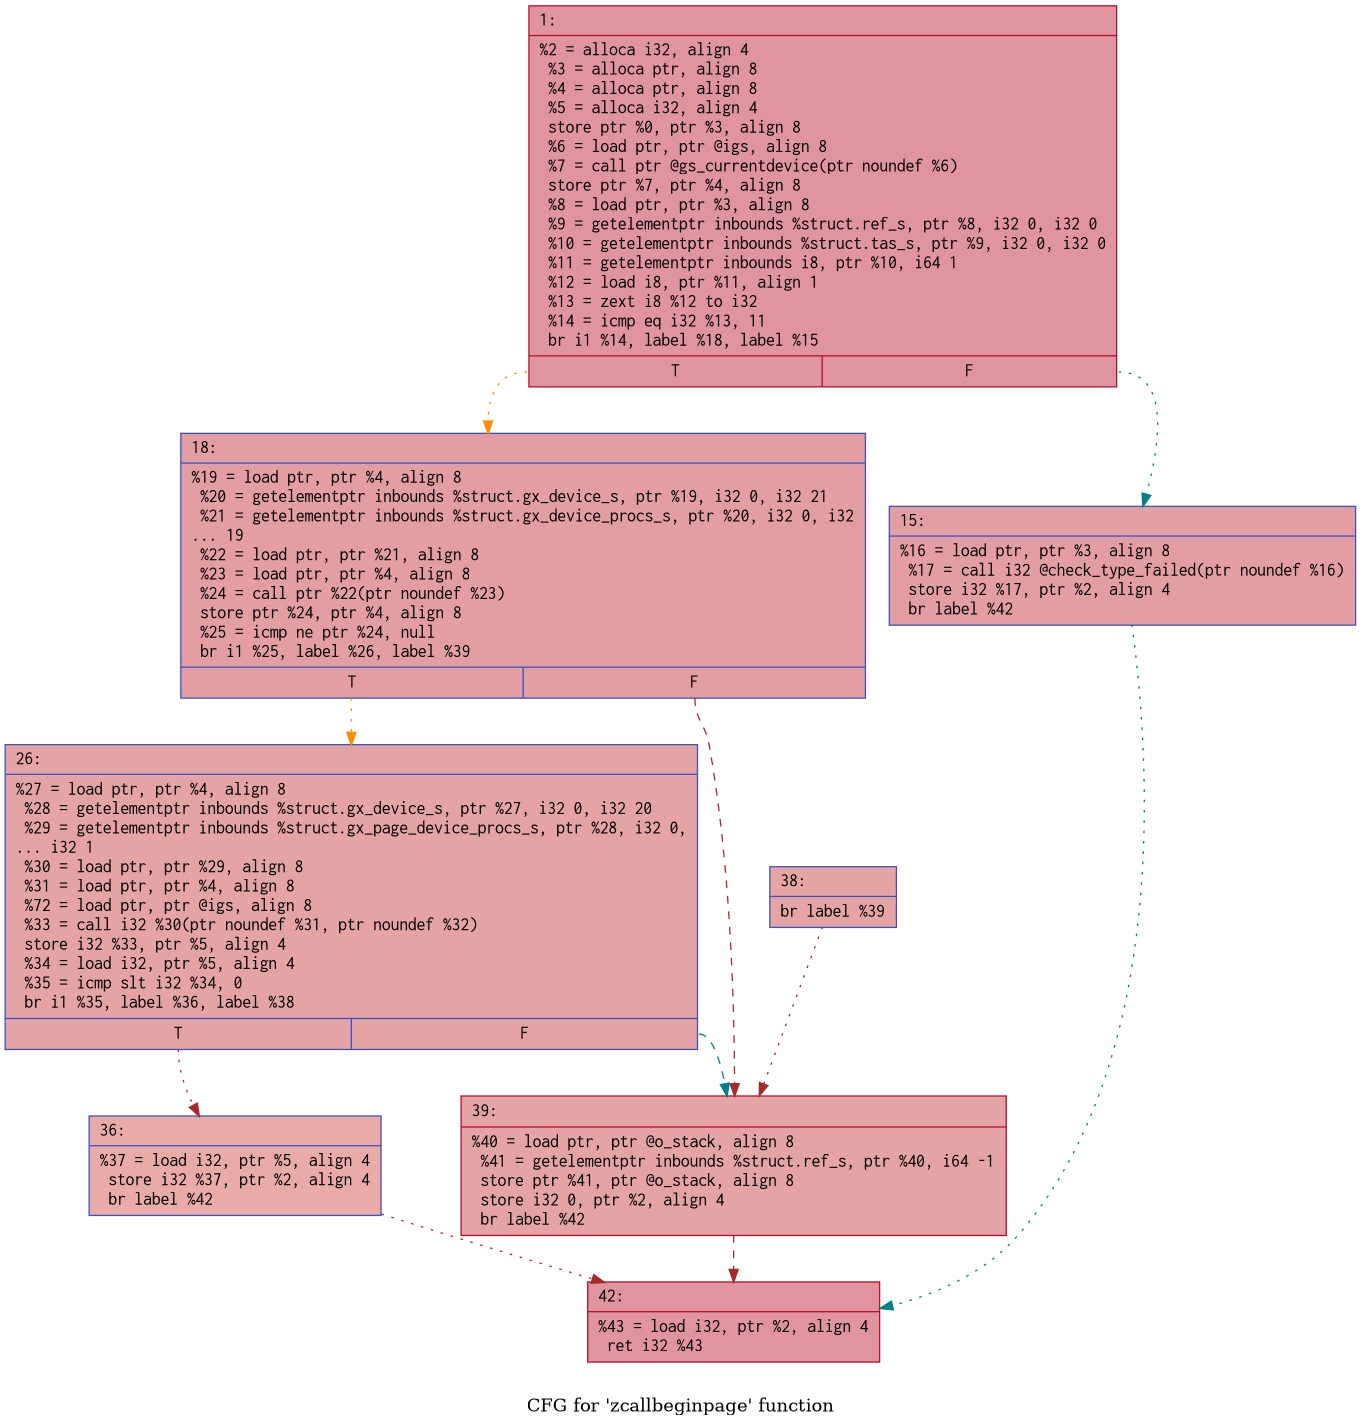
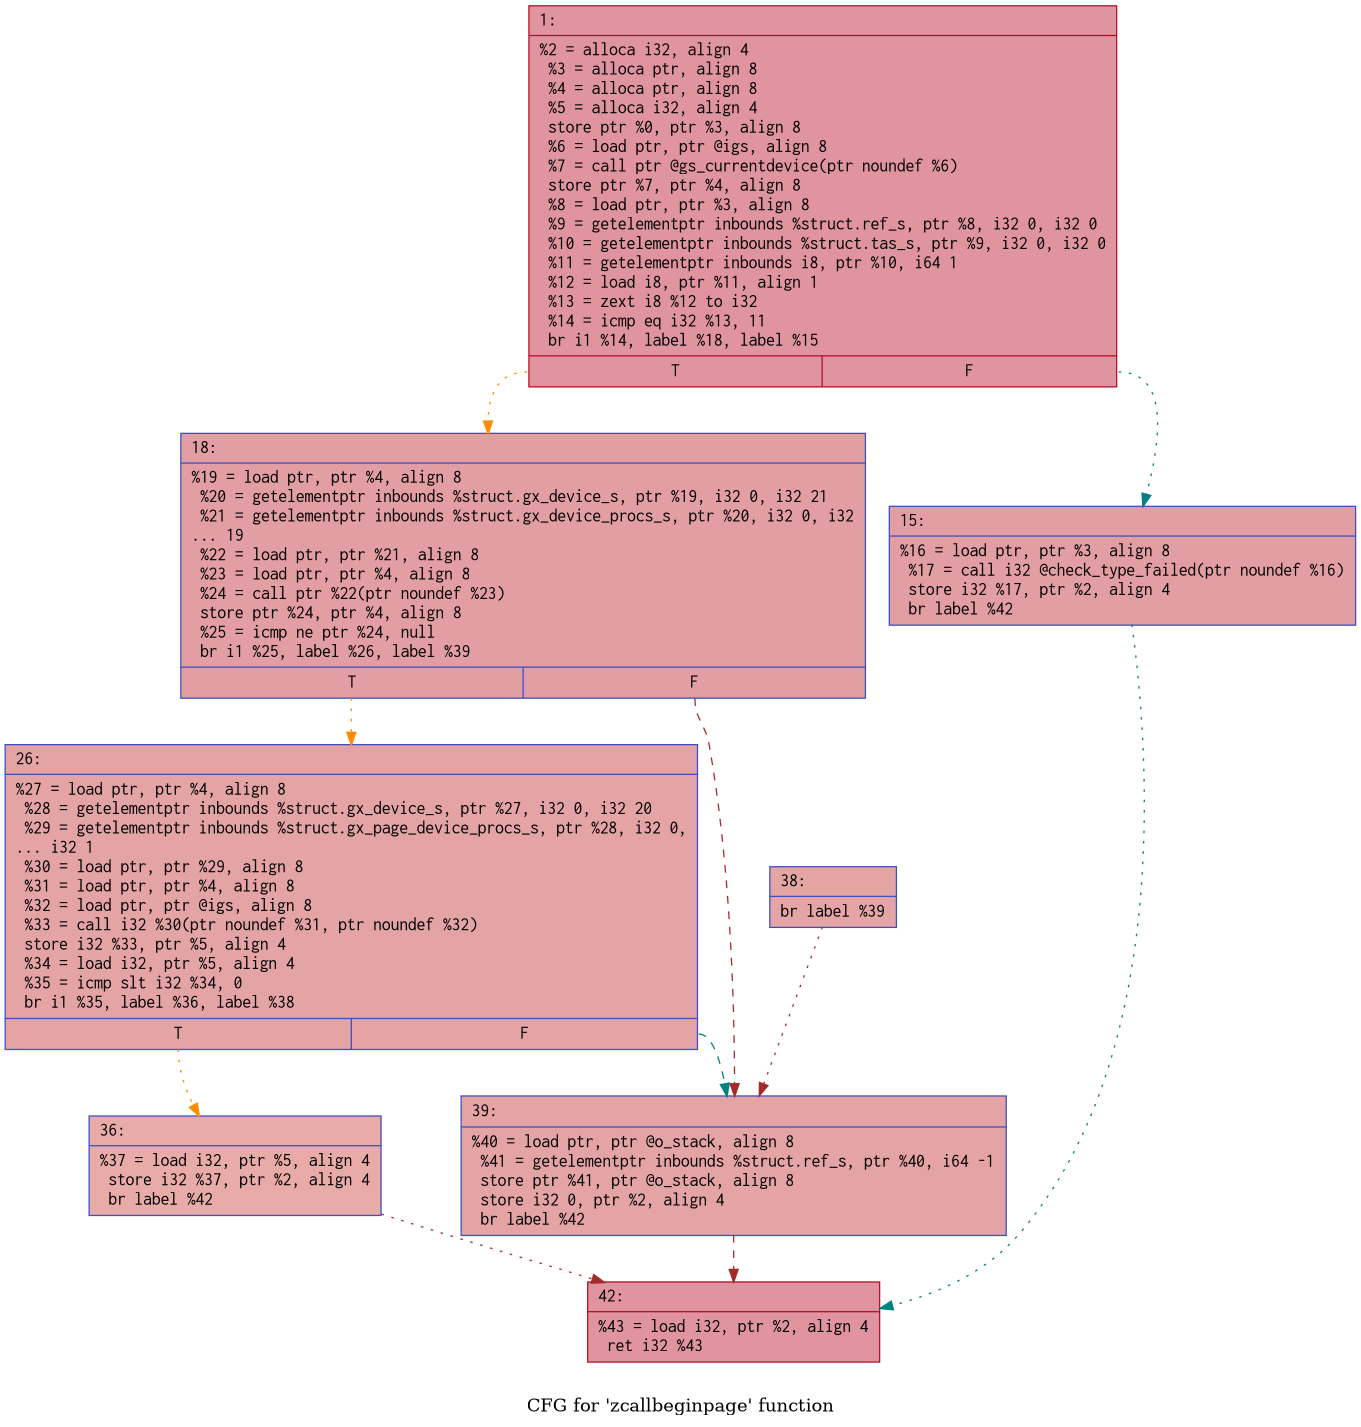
node "26:": text "%72 = load ptr, ptr @igs, align 8" -> "%32 = load ptr, ptr @igs, align 8"
edge "26:" -> "36:": color brown -> darkorange
node "39:": color #b70d28ff -> #3d50c3ff
